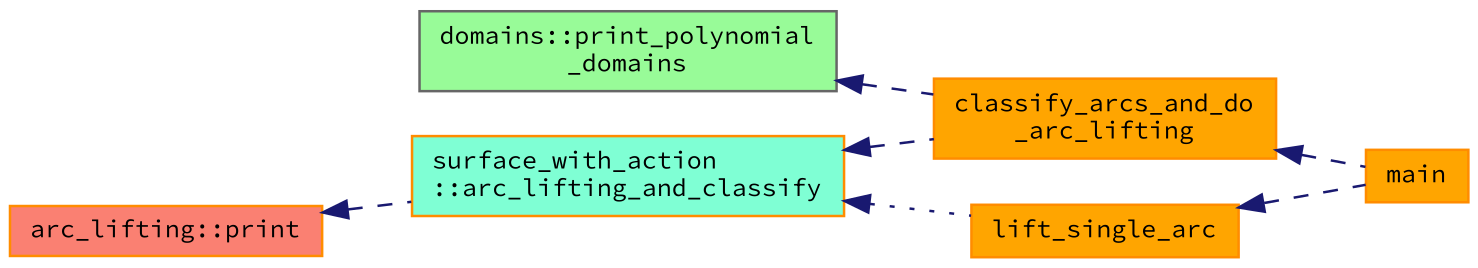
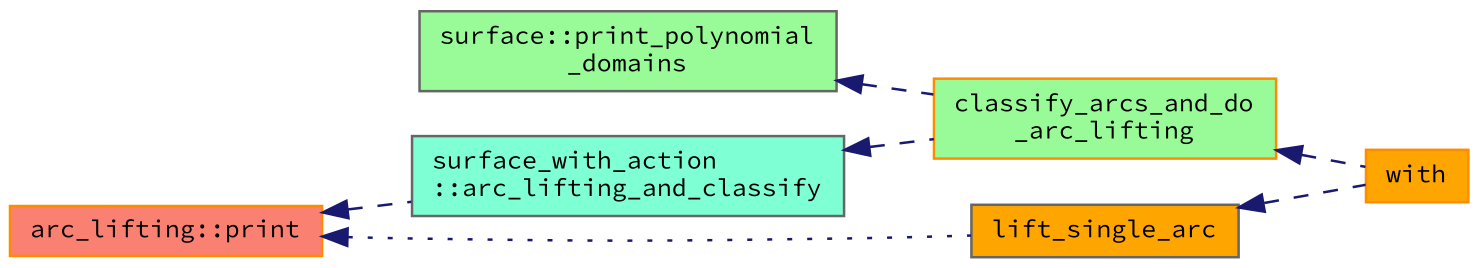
node "domains::print_polynomial _domains": label "domains::print_polynomial _domains" -> "surface::print_polynomial _domains"
node "classify_arcs_and_do _arc_lifting": fillcolor orange -> palegreen
node "surface_with_action ::arc_lifting_and_classify": color darkorange -> gray40
node "main": label "main" -> "with"
edge "lift_single_arc" -> "surface_with_action ::arc_lifting_and_classify": now "lift_single_arc" -> "arc_lifting::print"
node "lift_single_arc": color darkorange -> gray40
